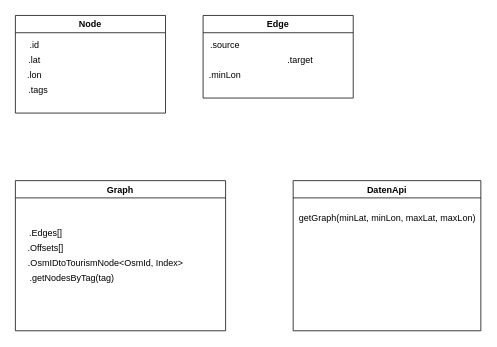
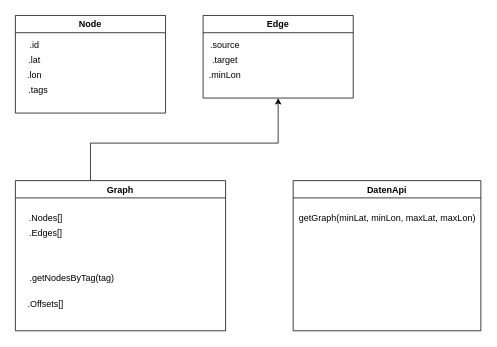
node ".target": moved (300, 60) -> (225, 60)
edge "Graph" -> "Edge": added
node ".Nodes[]": added
node ".Offsets[]": moved (45, 248) -> (45, 304)
node ".OsmIDtoTourismNode<OsmId, Index>": removed
